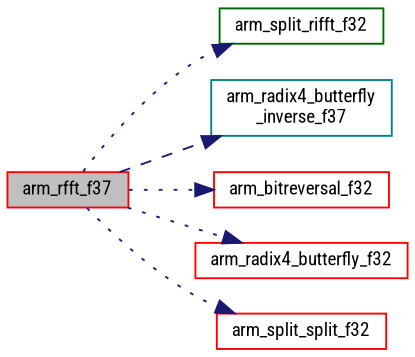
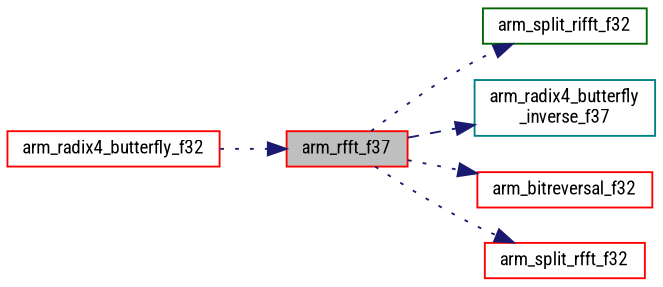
edge "arm_rfft_f37" -> "arm_radix4_butterfly_f32": reversed
node "arm_split_split_f32": label "arm_split_split_f32" -> "arm_split_rfft_f32"
